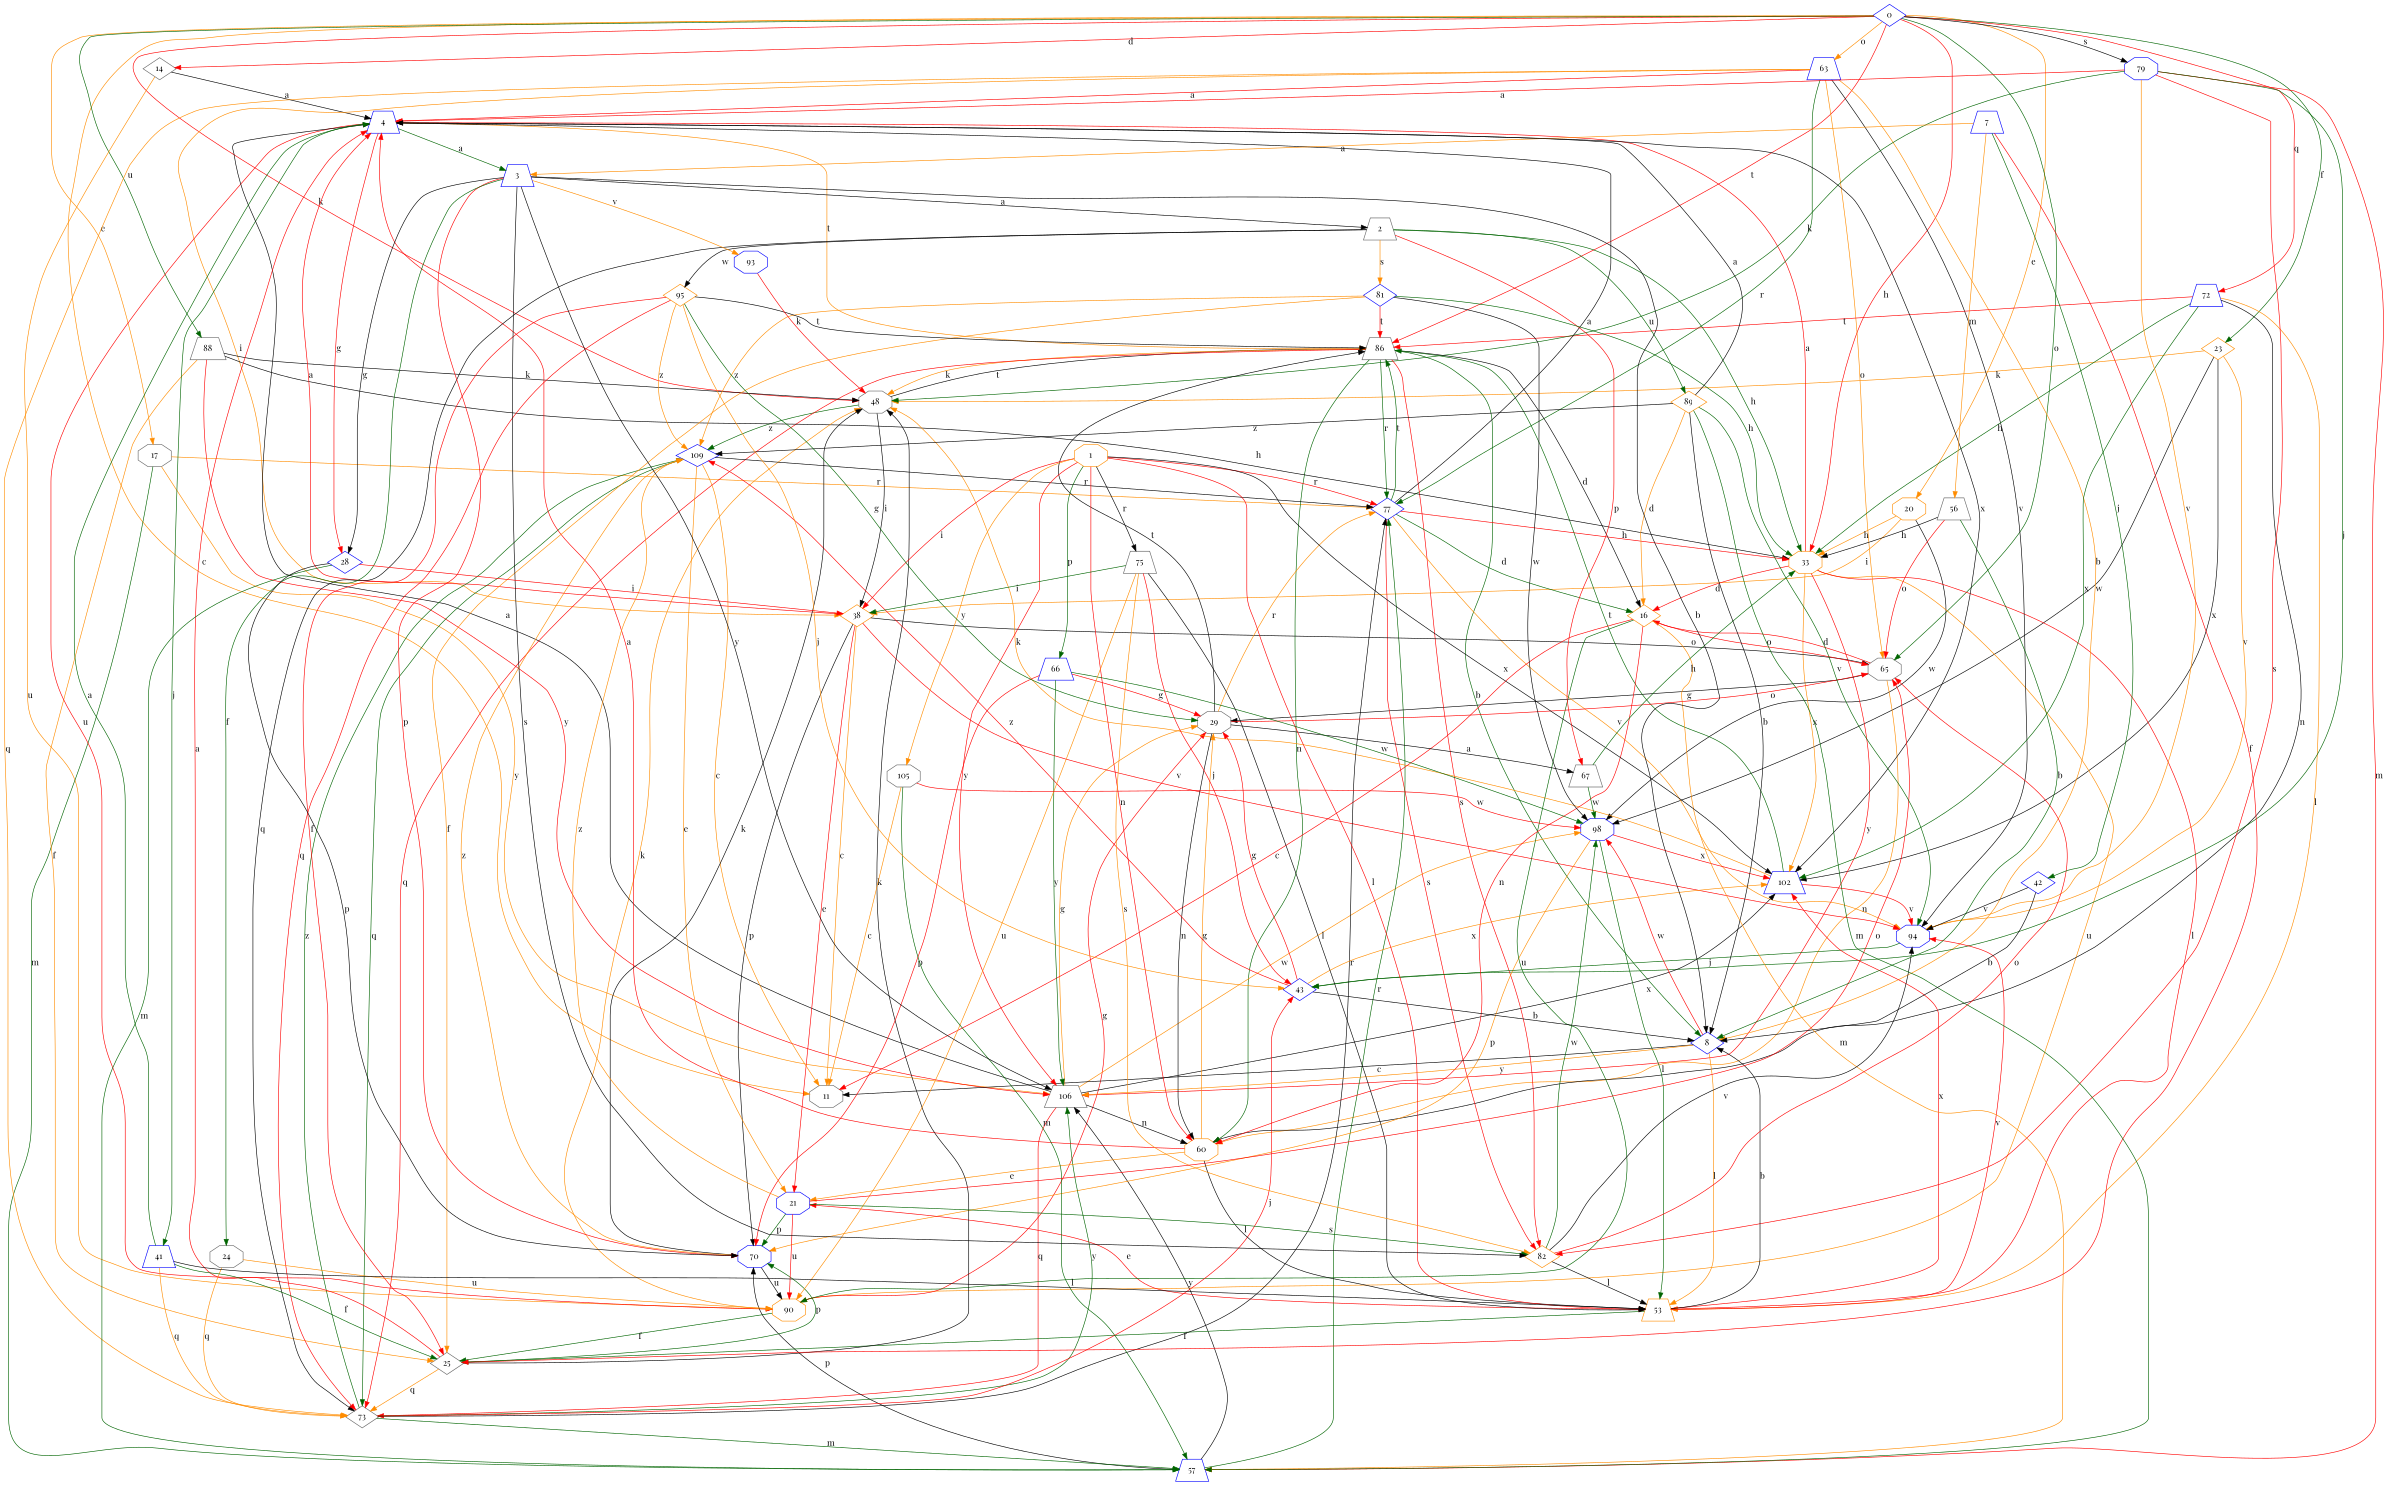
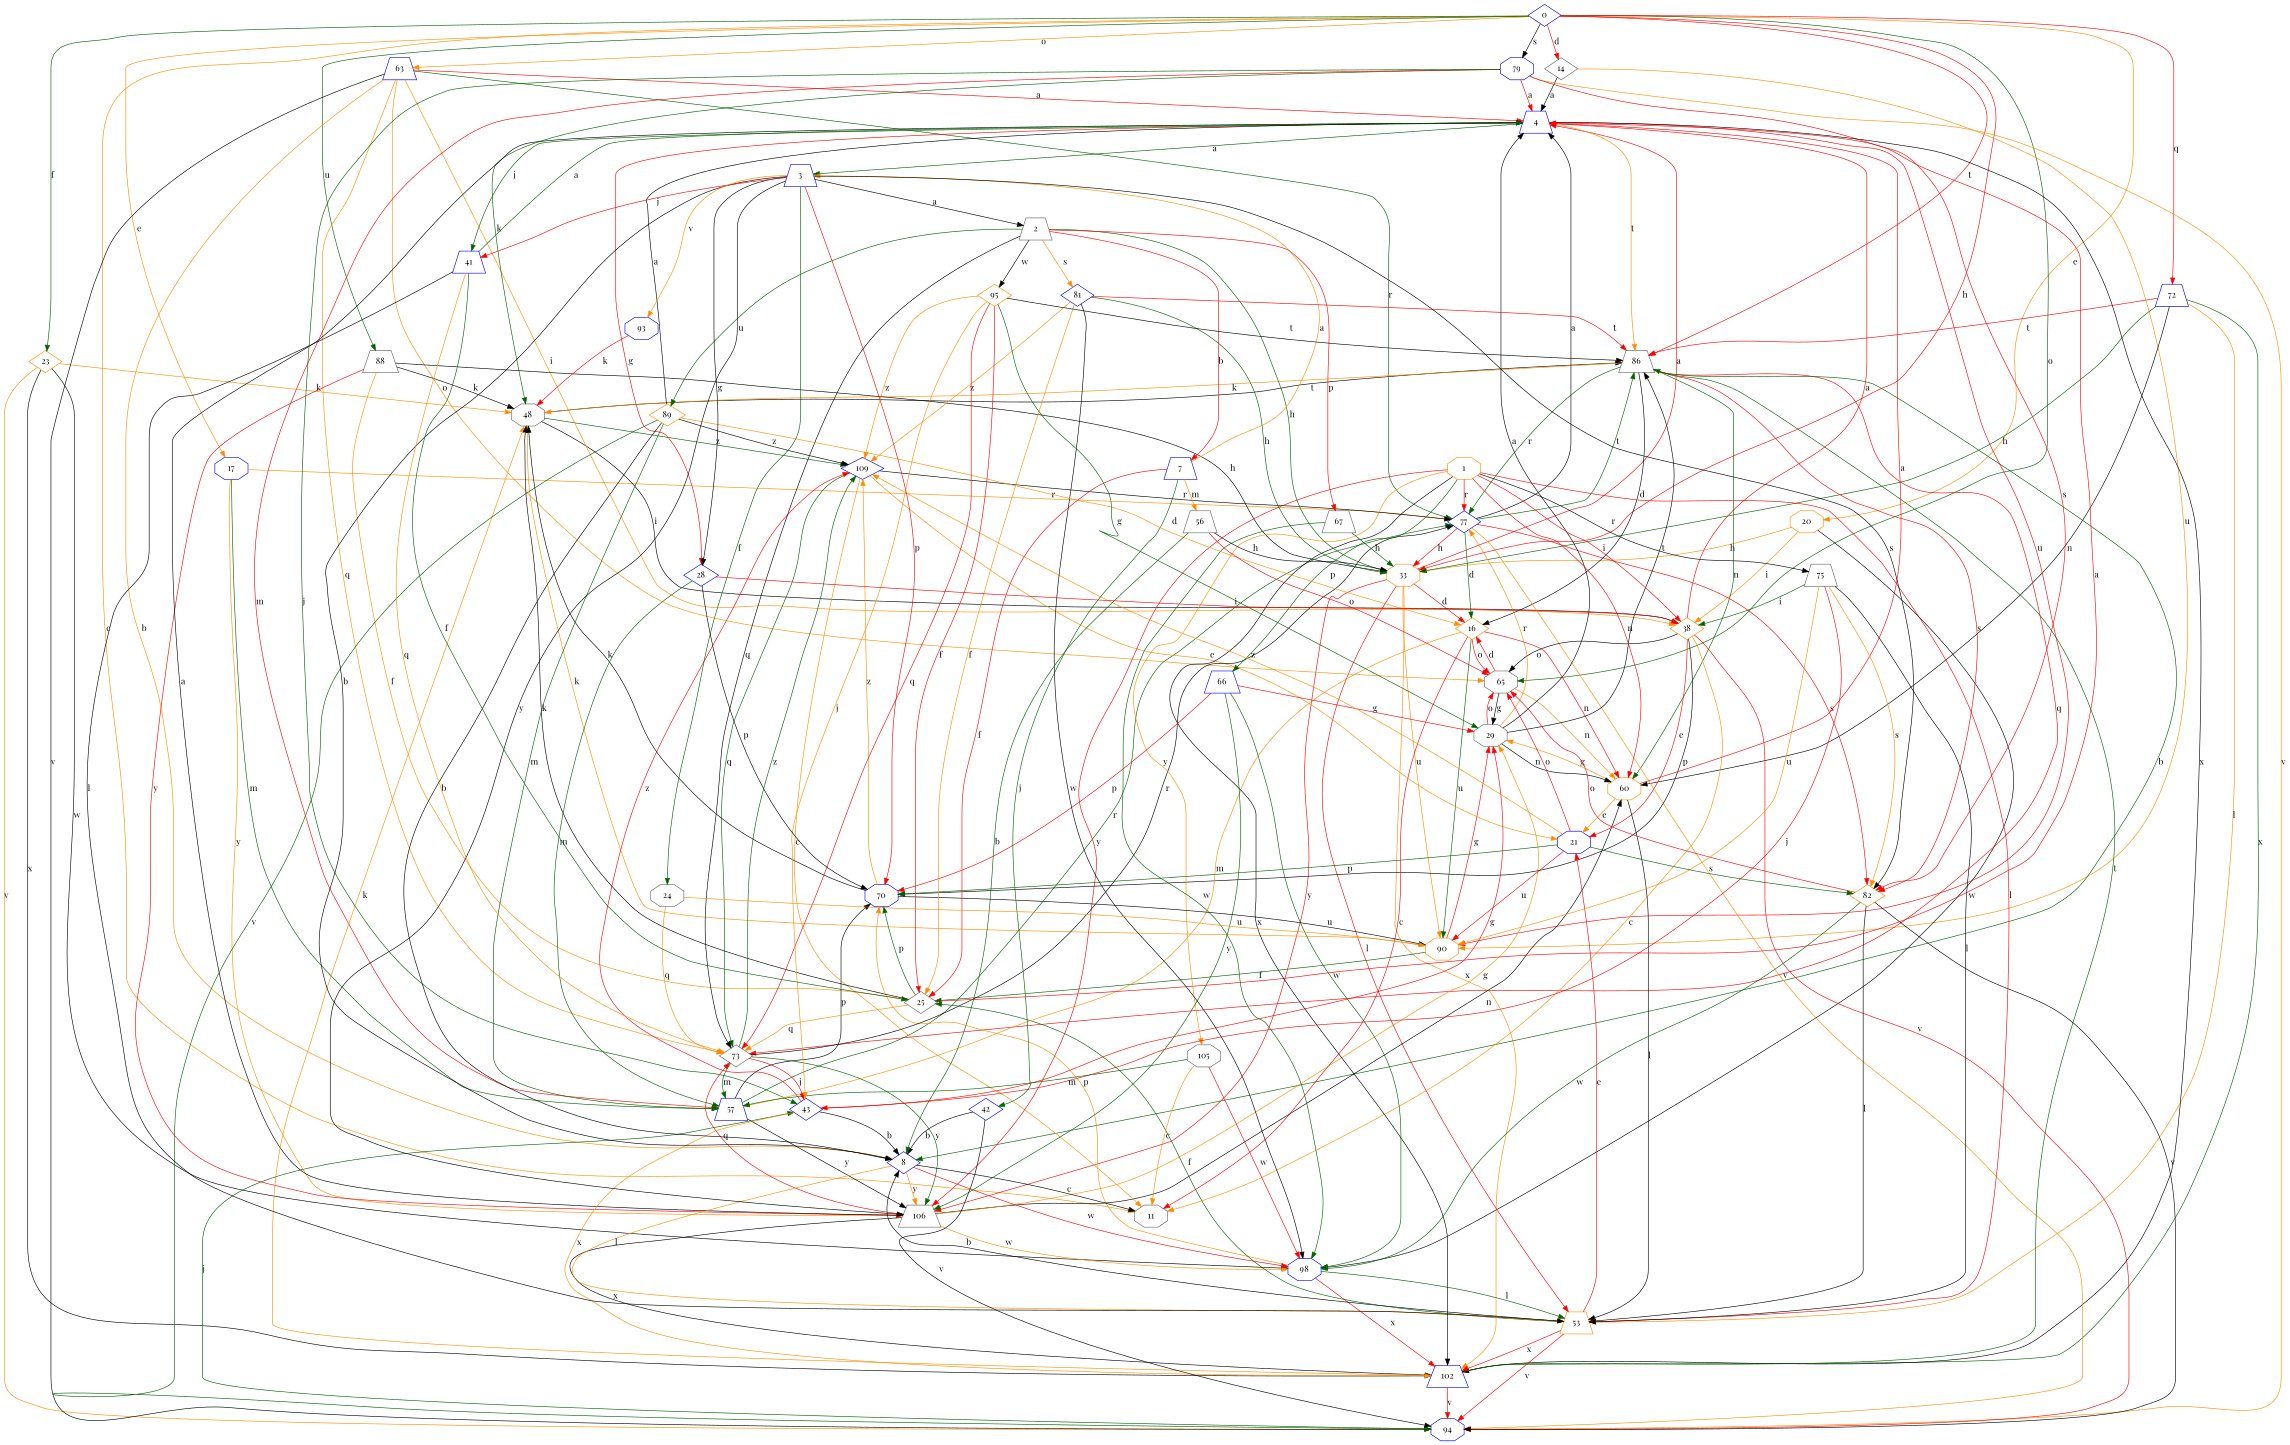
edge "0" -> "48": removed, label "k"
edge "3" -> "41": added, label "j"
edge "2" -> "7": added, label "b"
node "17": color gray40 -> blue
edge "29" -> "67": now "29" -> "4"
